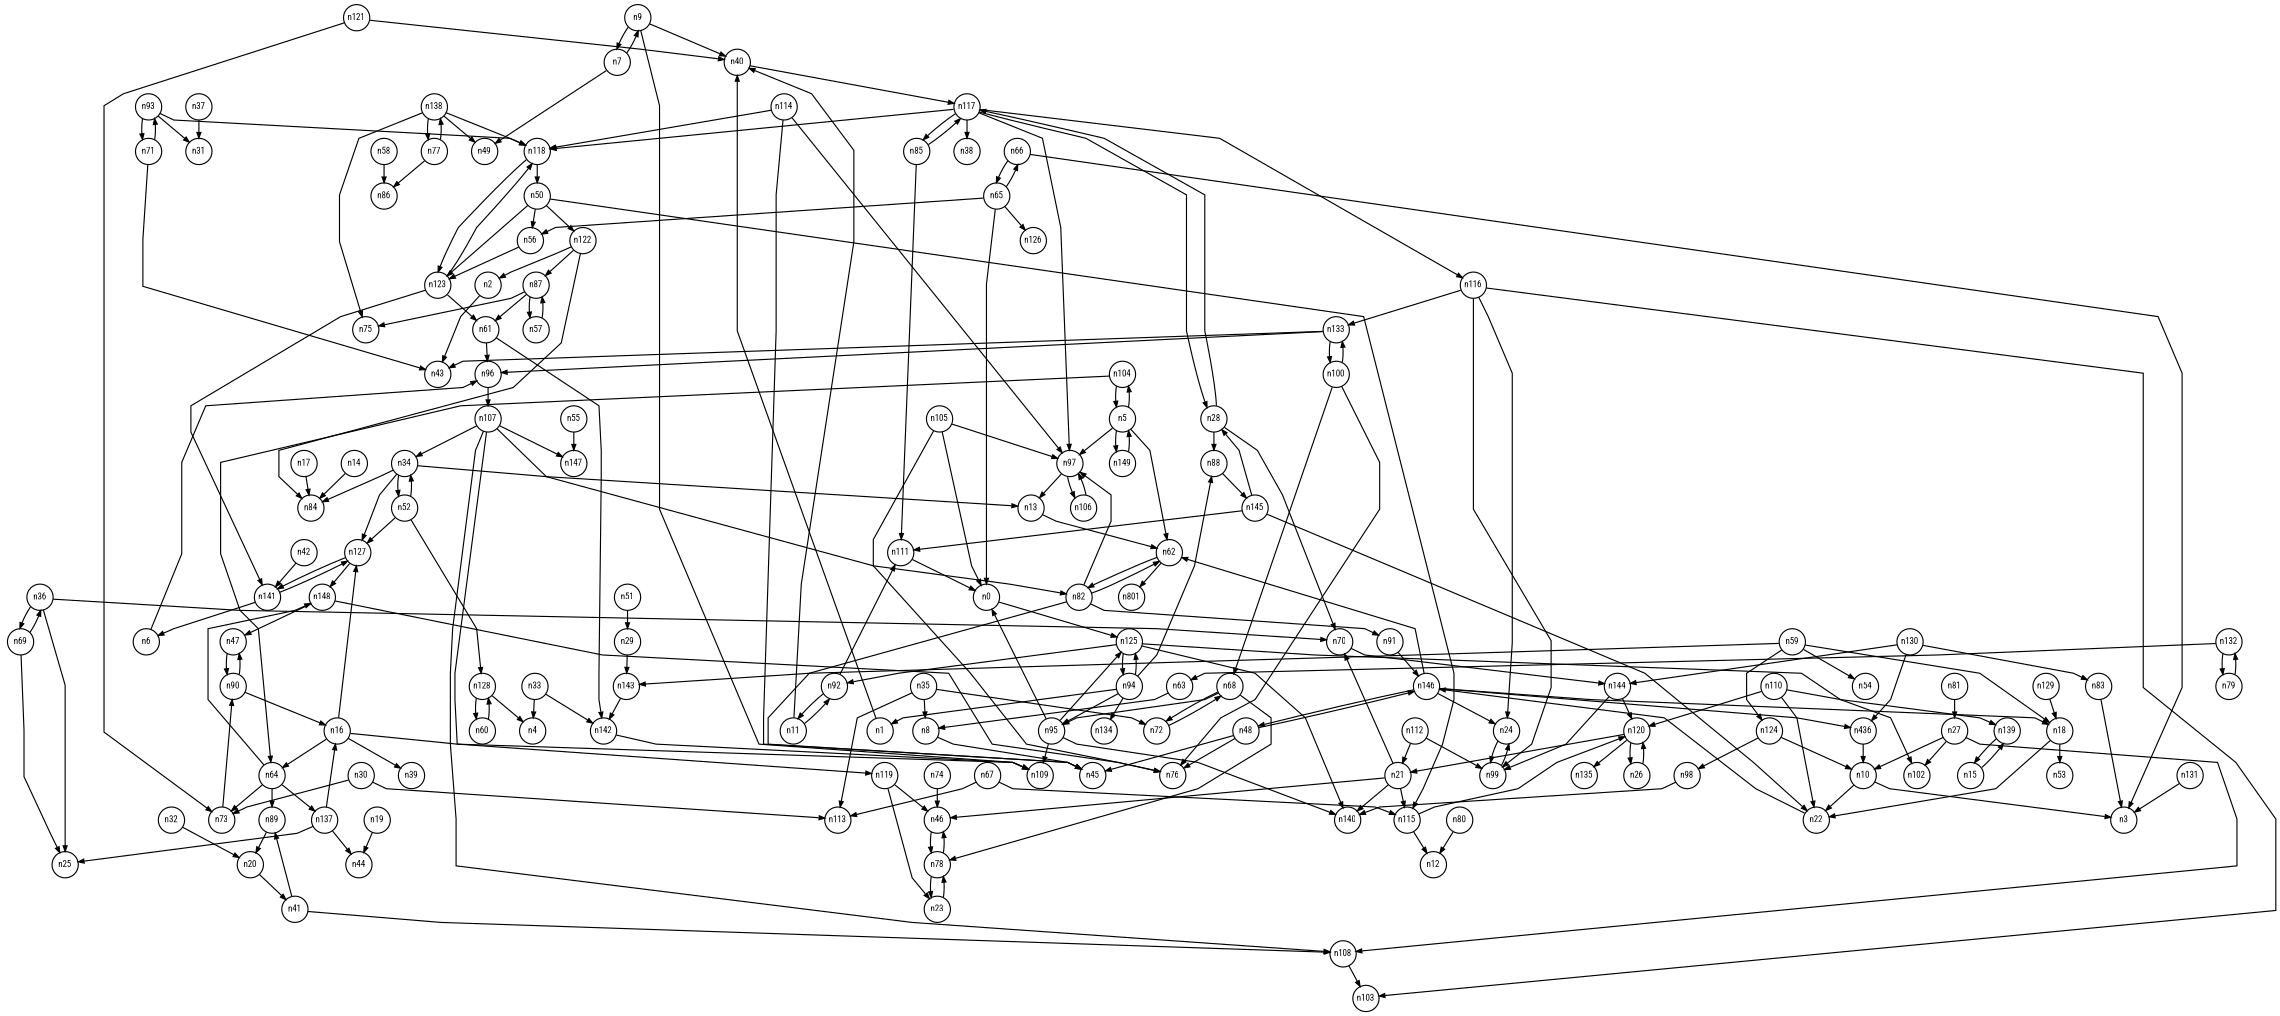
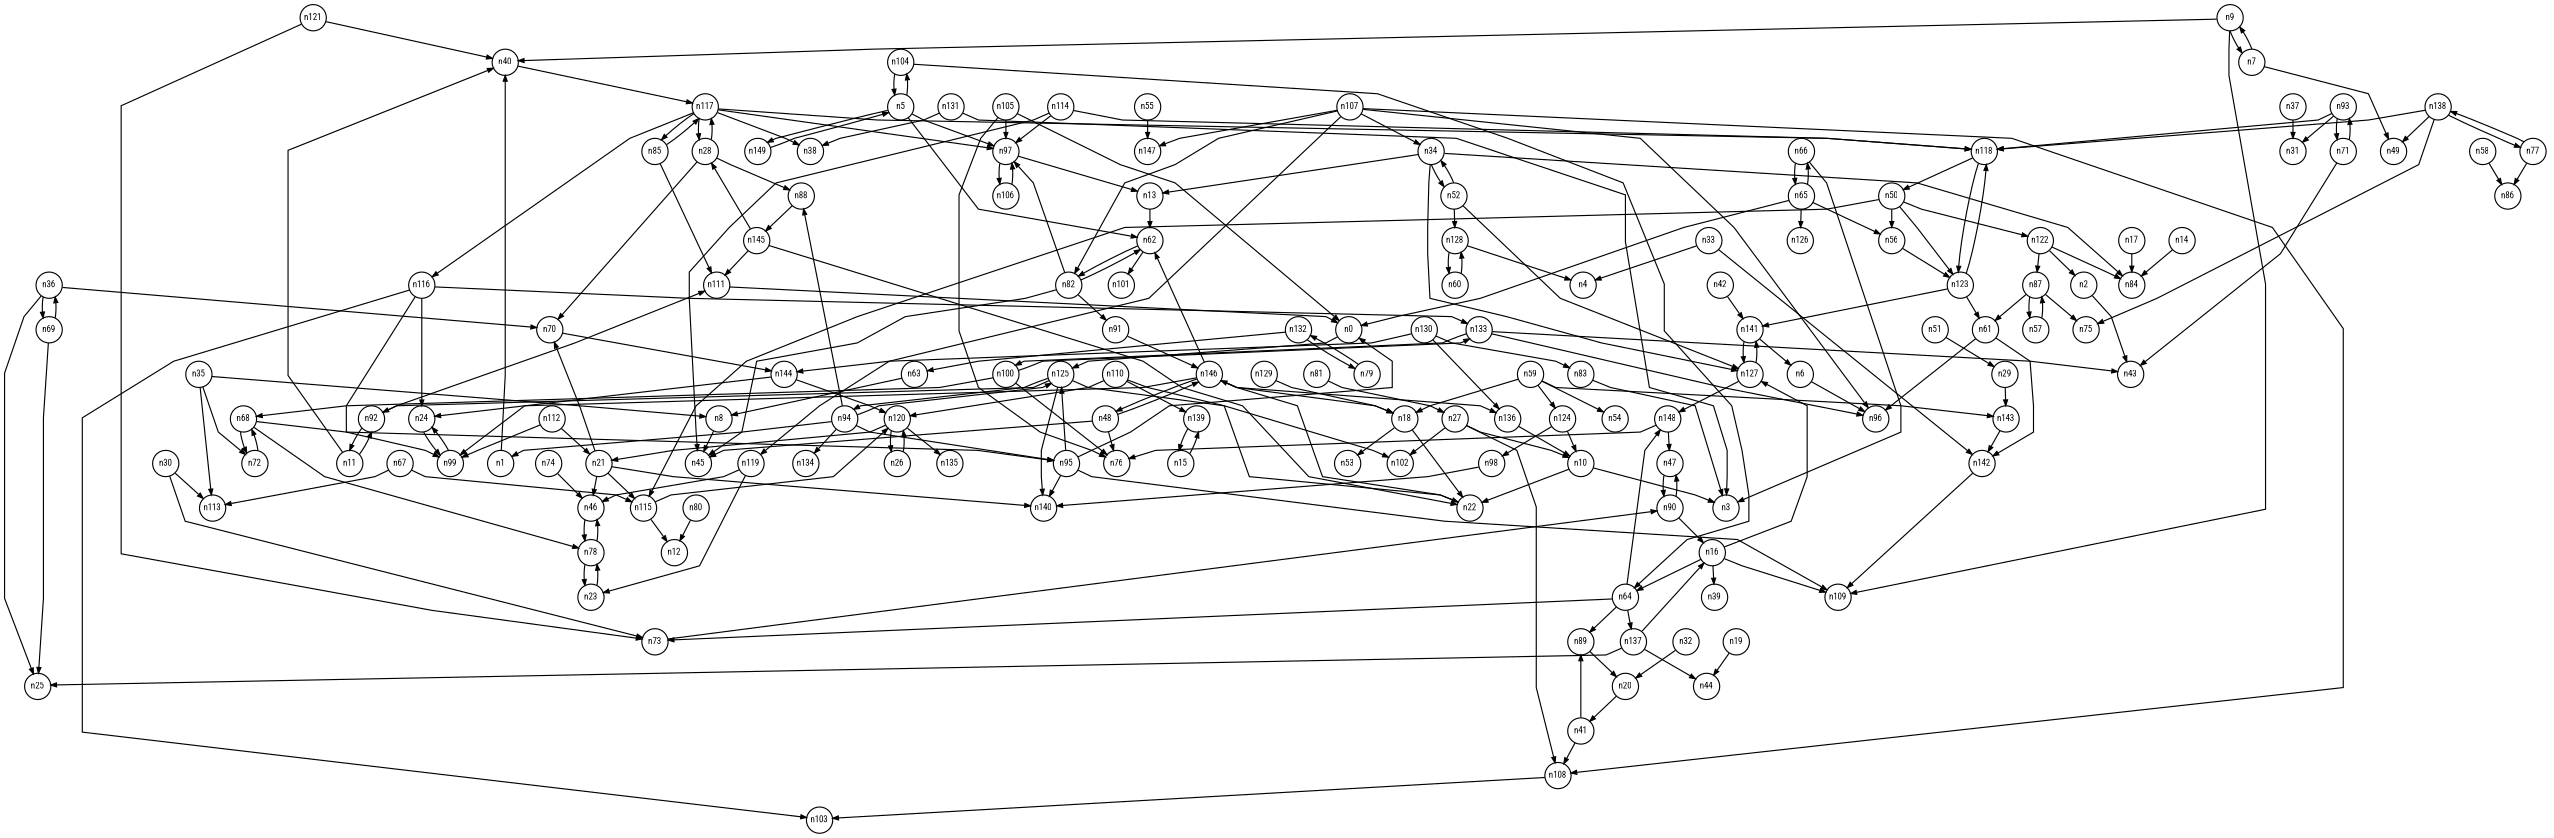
edge "n131" -> "n38": added
edge "n96" -> "n107": reversed
node "n801": label "n801" -> "n101"
node "n436": label "n436" -> "n136"
